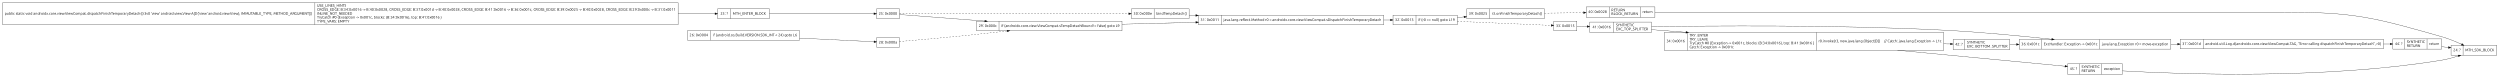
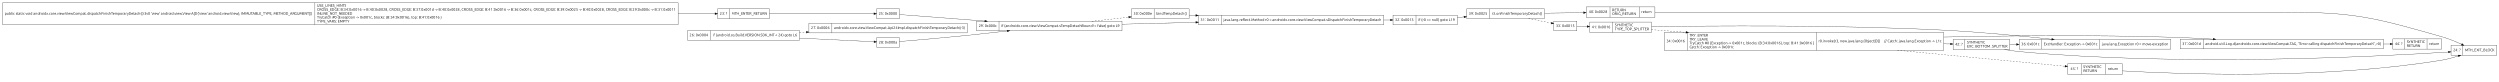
edge "39: 0x0025" -> "40: 0x0028": style dashed -> solid
node "23: ?": text "MTH_ENTER_BLOCK" -> "MTH_ENTER_RETURN"
edge "25: 0x0000" -> "30: 0x000e": now "29: 0x000c" -> "30: 0x000e"
node "40: 0x0028": text "BLOCK_RETURN" -> "ORIG_RETURN"
edge "32: 0x0013" -> "33: 0x0015": now "39: 0x0025" -> "33: 0x0015"
node "27: 0x0006": added
node "41: 0x0016": text "EXC_TOP_SPLITTER" -> "TYPE_TOP_SPLITTER"
edge "41: 0x0016" -> "34: 0x0016": style solid -> dashed
edge "28: 0x000a" -> "29: 0x000c": style dashed -> solid
edge "36: 0x001c" -> "37: 0x001d": now "34: 0x0016" -> "37: 0x001d"
edge "44: ?" -> "24: ?": now "42: ?" -> "24: ?"
node "24: ?": text "MTH_SDK_BLOCK" -> "MTH_EXIT_BLOCK"
edge "34: 0x0016" -> "45: ?": style solid -> dashed
node "45: ?": text "exception" -> "return"
